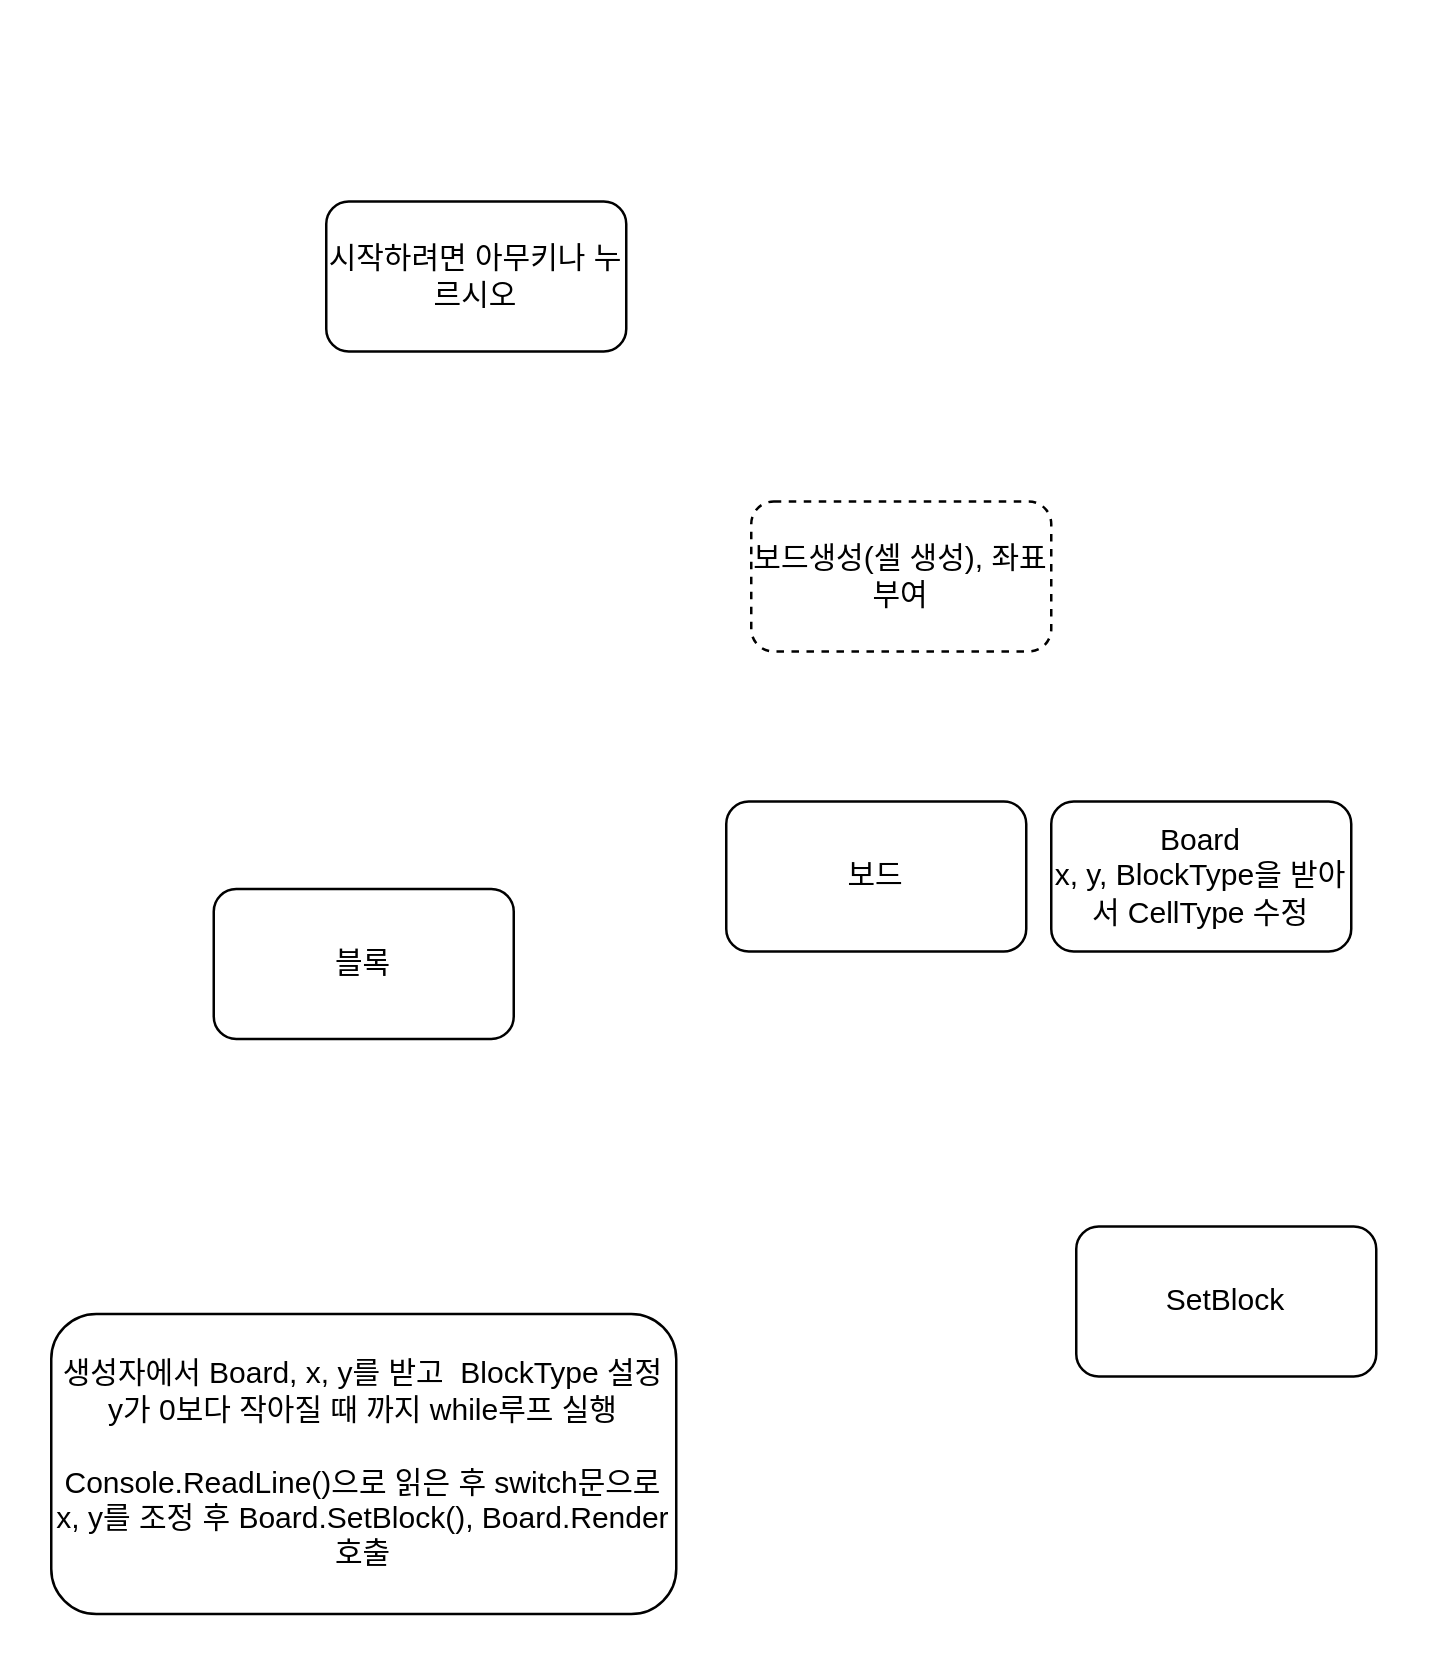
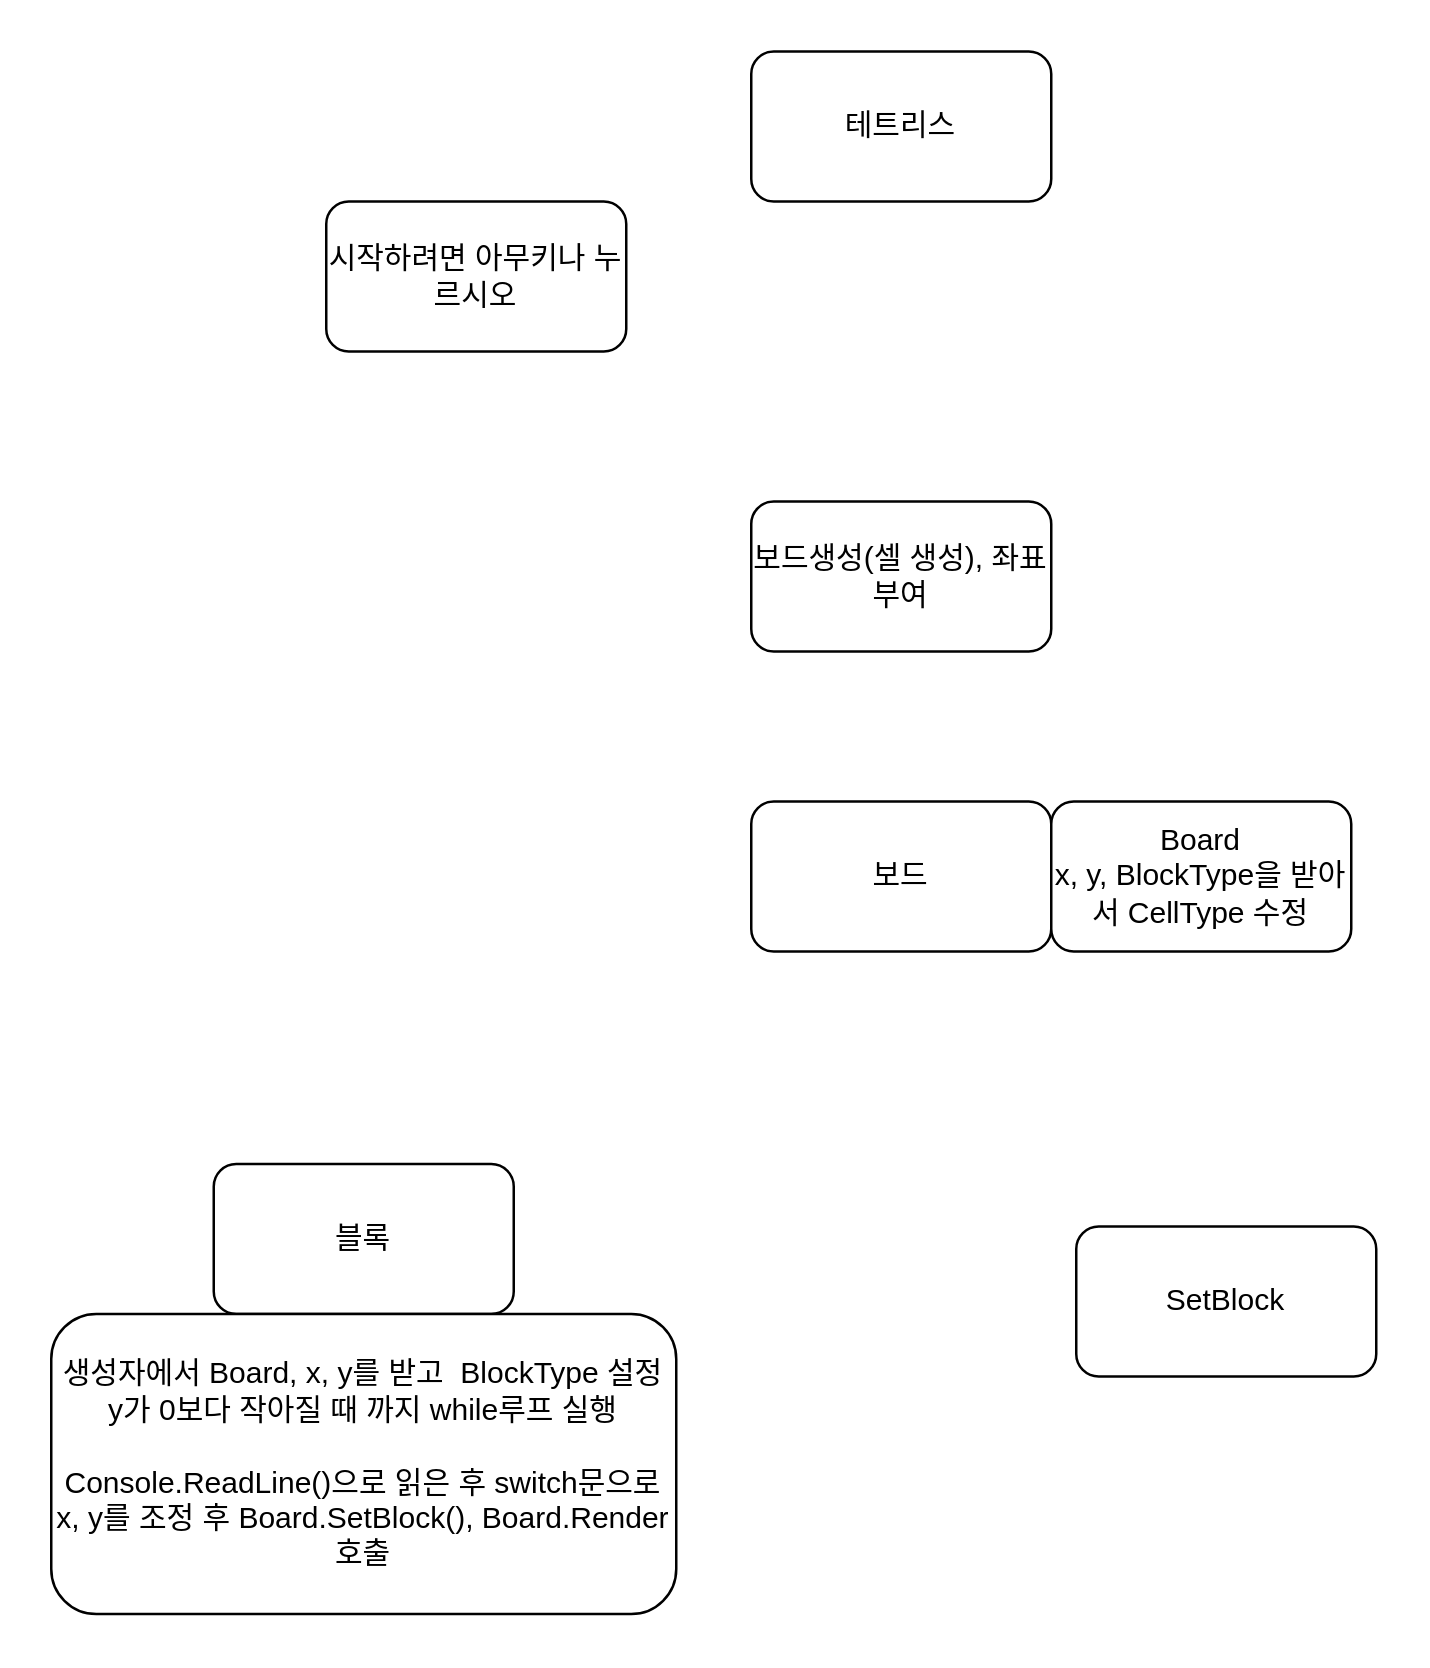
node "테트리스": added
node "보드생성(셀 생성), 좌표부여": style dashed -> solid
node "보드": moved (876, 876) -> (901, 876)
node "블록": moved (364, 964) -> (364, 1239)
